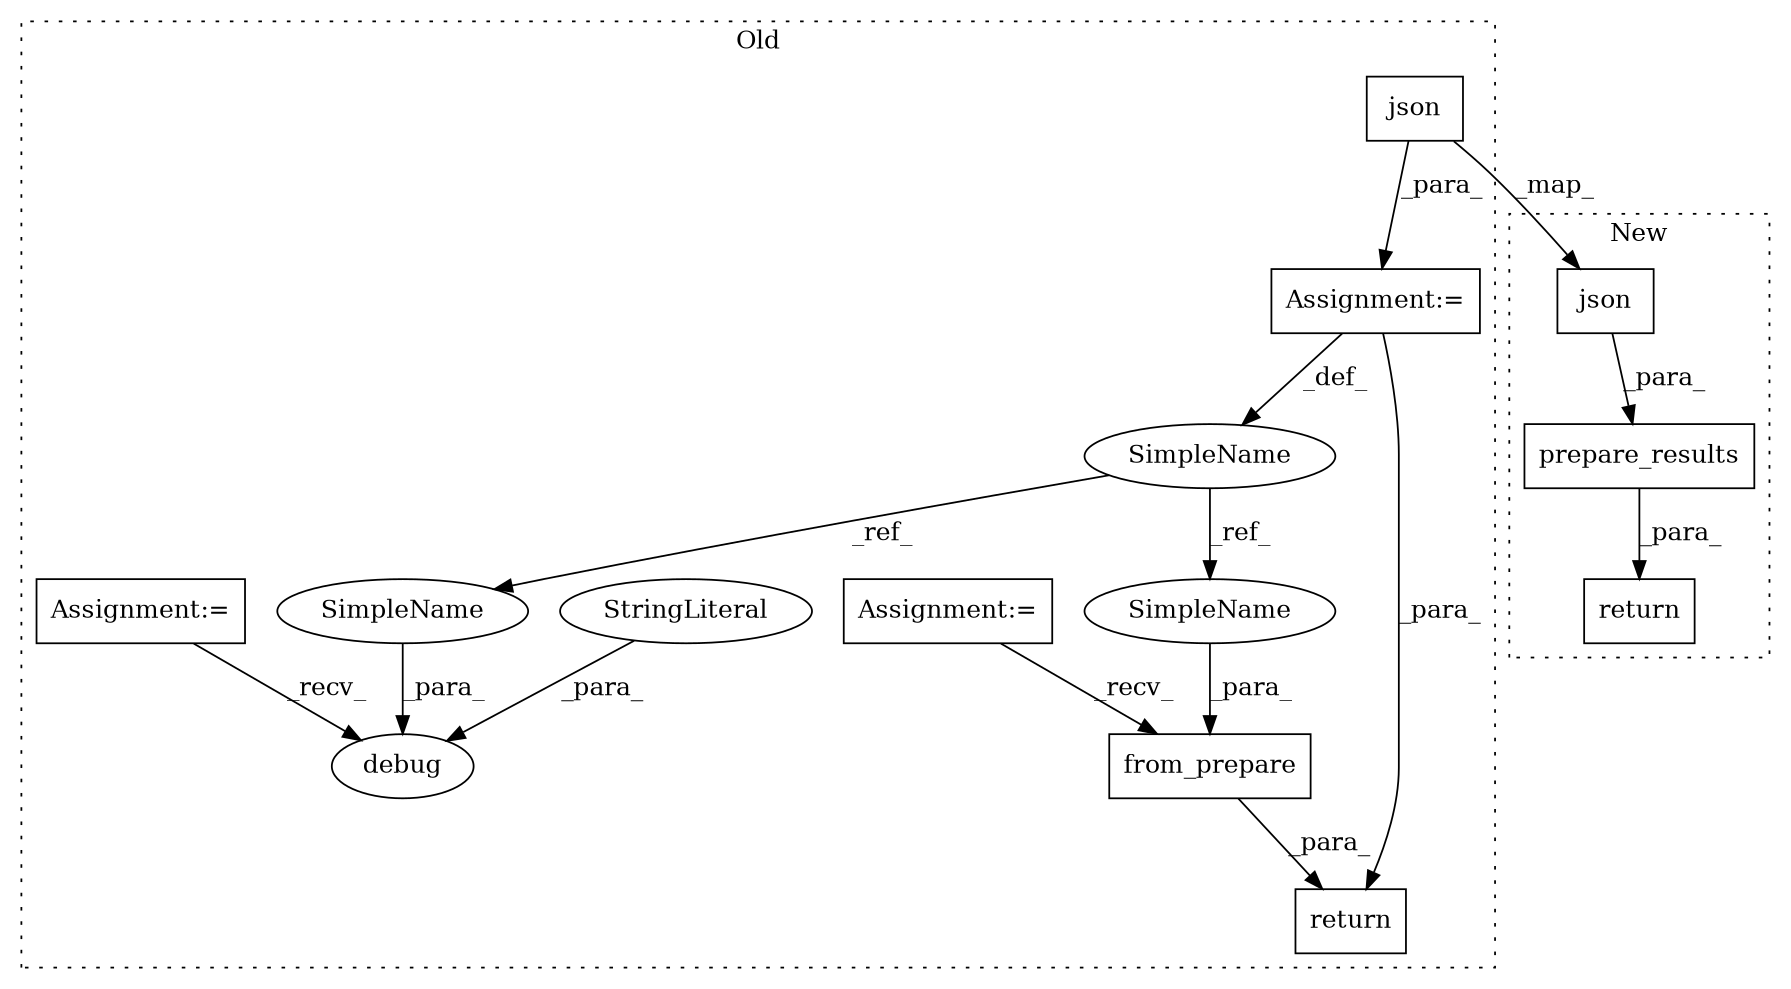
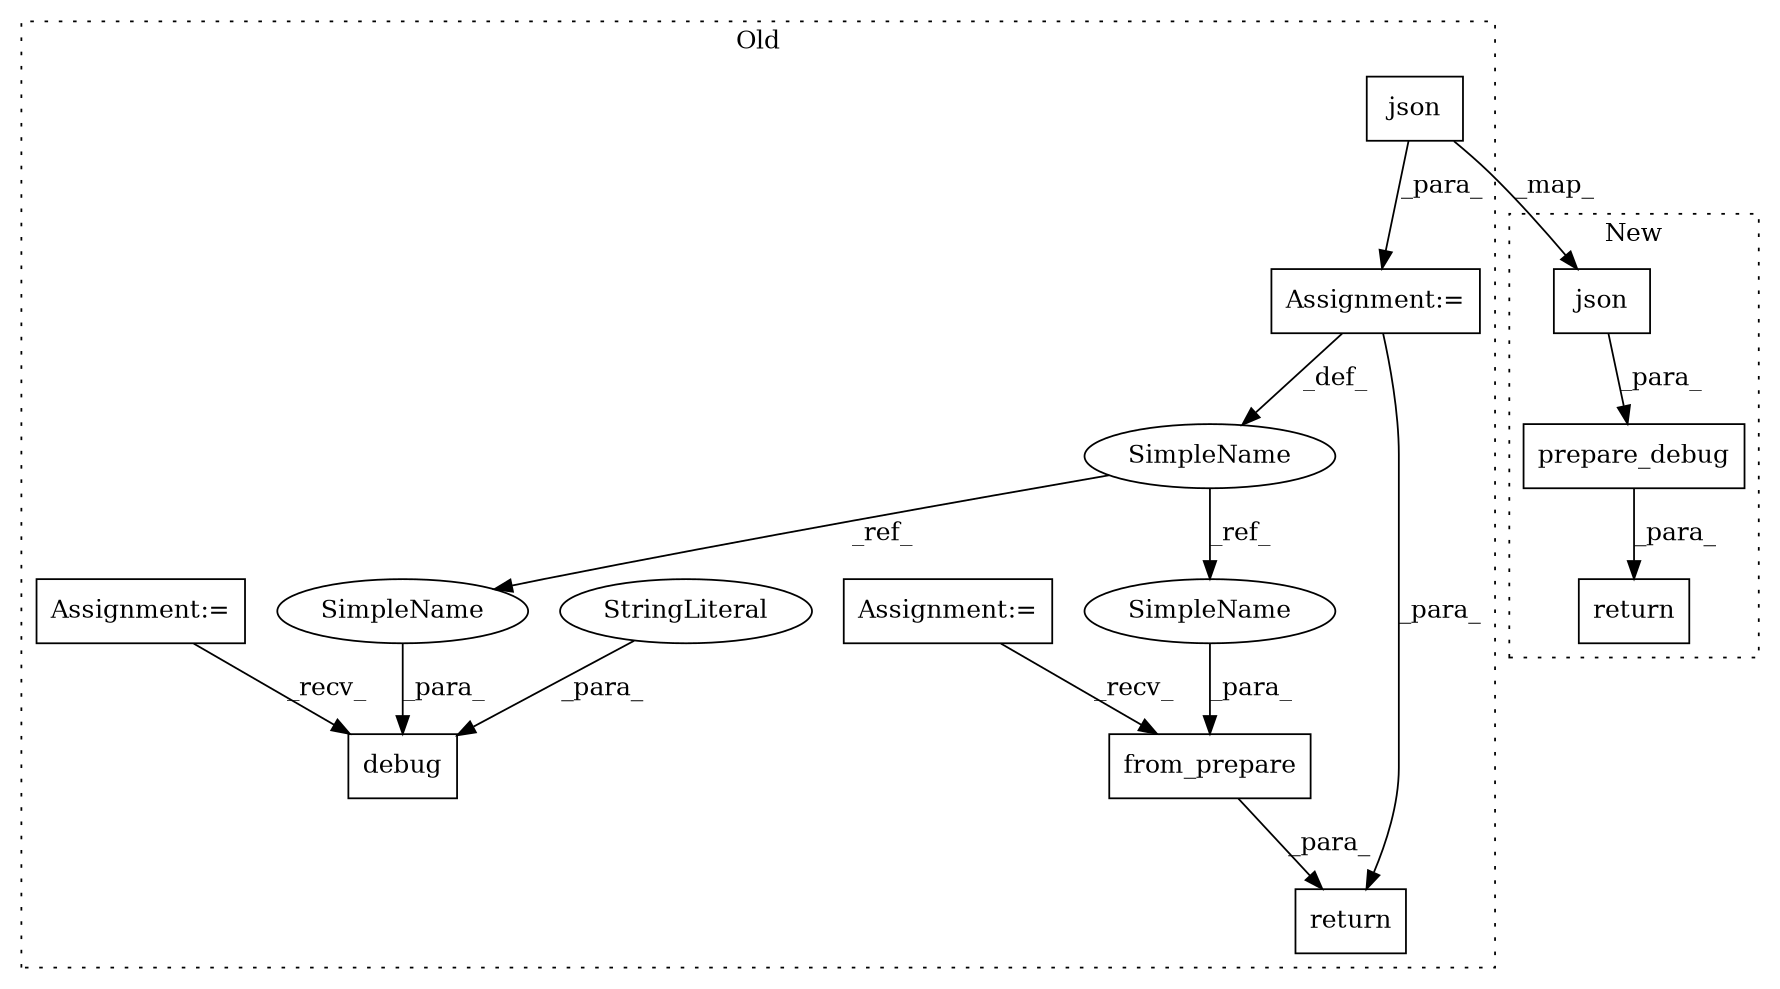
node "prepare_results": label "prepare_results" -> "prepare_debug"
node "debug": shape ellipse -> box
